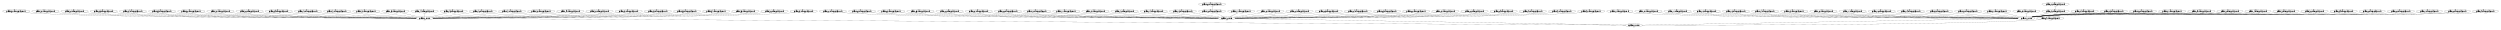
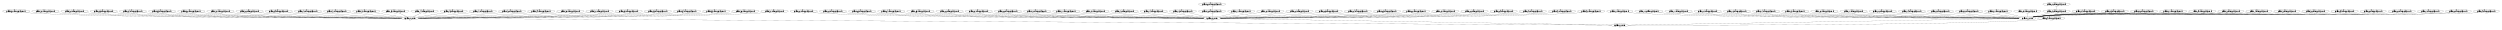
node "griffon-46.nancy.grid5000.fr": removed
node "griffon-64.nancy.grid5000.fr": added
node "griffon-10.nancy.grid5000.fr": label "griffon-10.nancy.grid5000.fr" -> "griffon-10.griffon.grid5000.fr"
